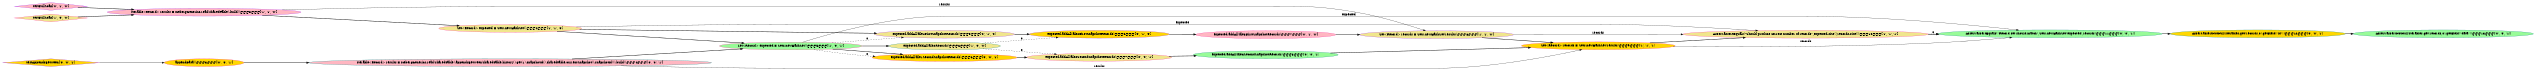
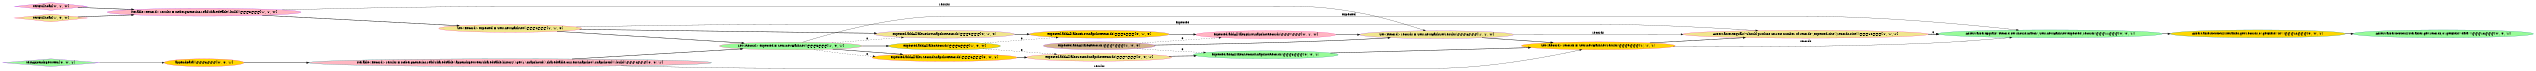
node "expected.addAll(file2Records)@@@6@@@['1', '0', '0']": fillcolor khaki -> gold
node "expected.addAll(file3Records)@@@7@@@['1', '0', '0']": added
node "testAppendsBetween['0', '0', '1']": fillcolor gold -> palegreen
